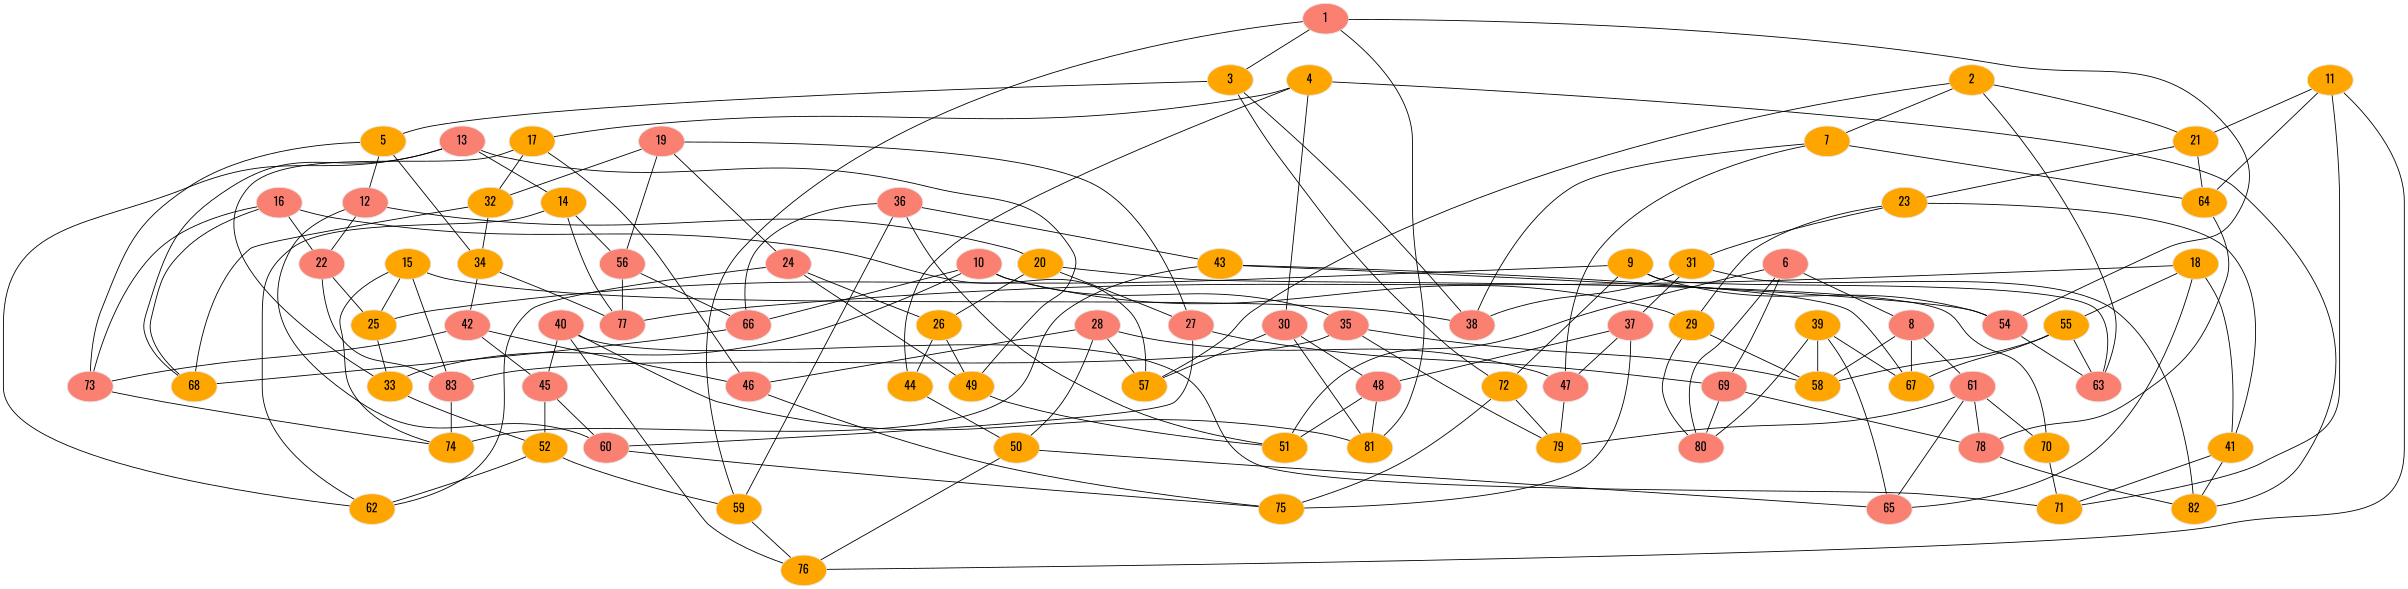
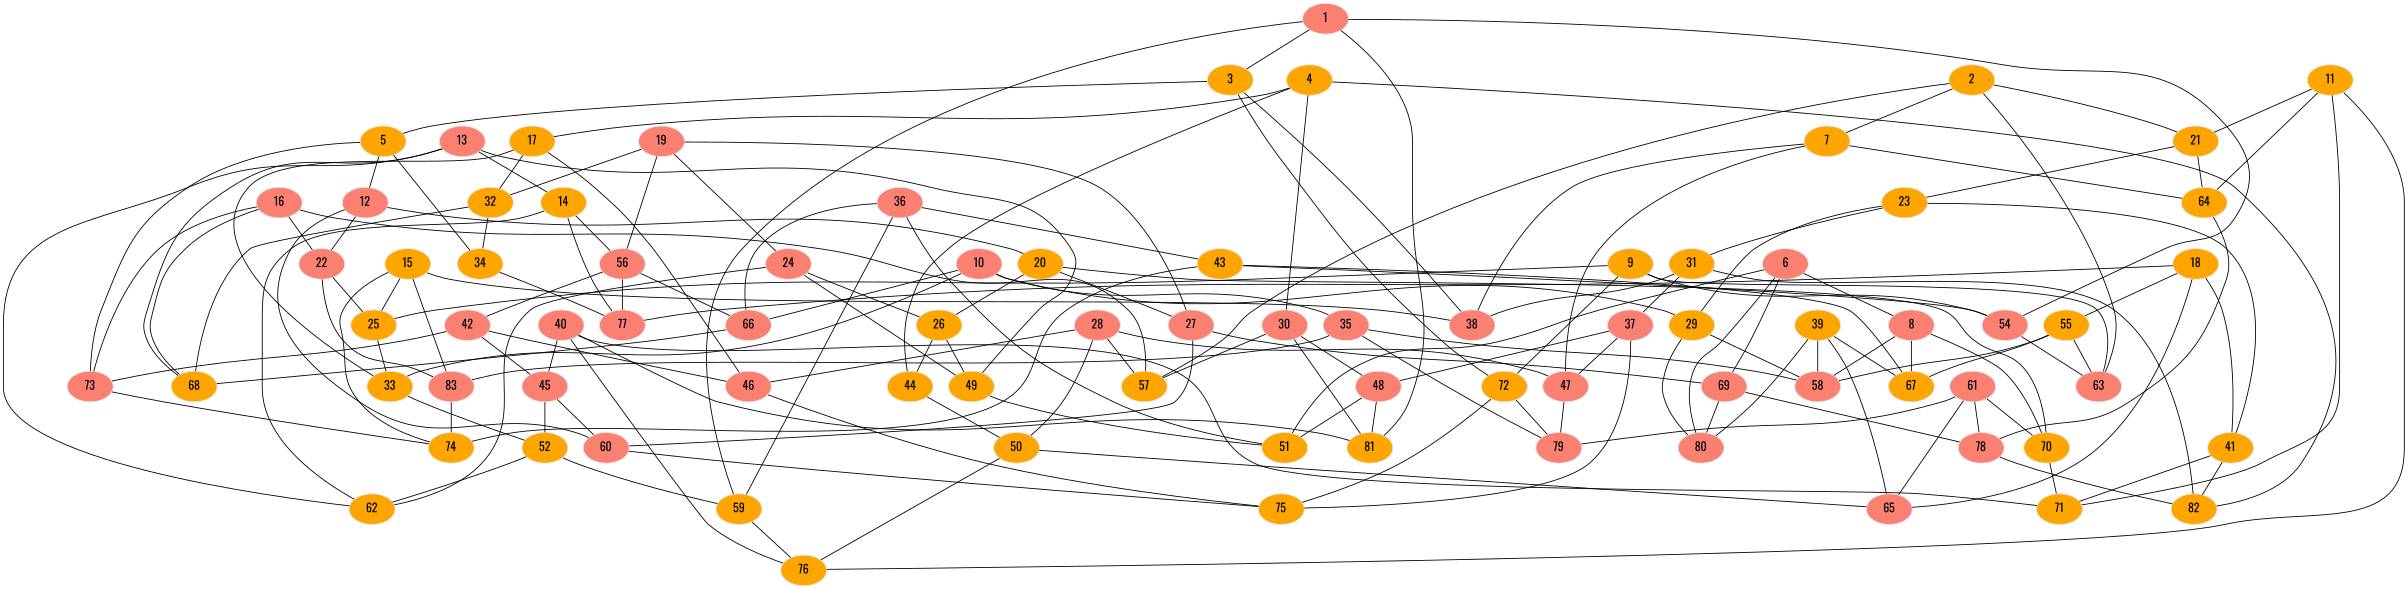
edge "34" -- "42": now "56" -- "42"
edge "8" -- "61": now "8" -- "70"
node "58": fillcolor orange -> salmon
node "79": fillcolor orange -> salmon
